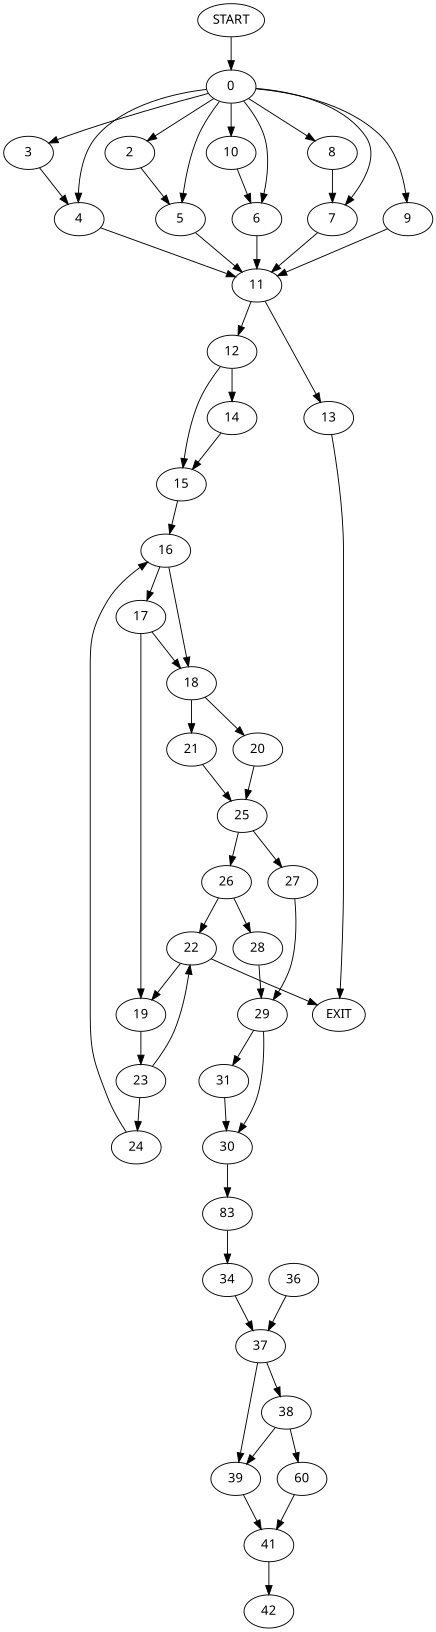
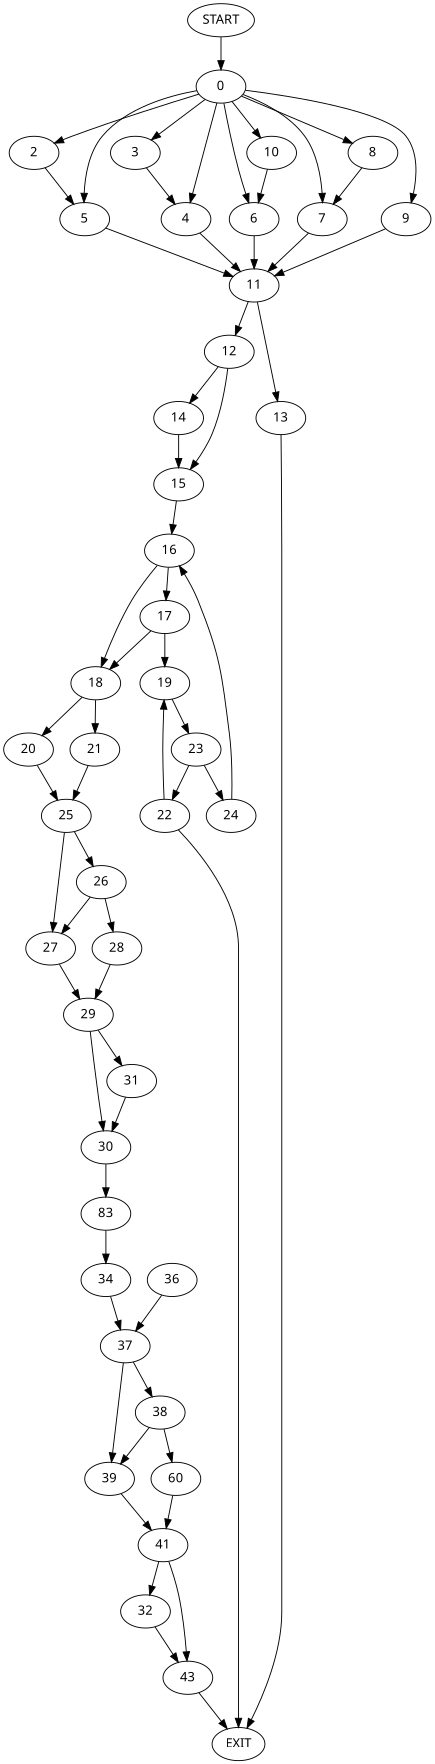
edge "26" -> "22": now "26" -> "27"
node "42": label "42" -> "32"
node "43": added
